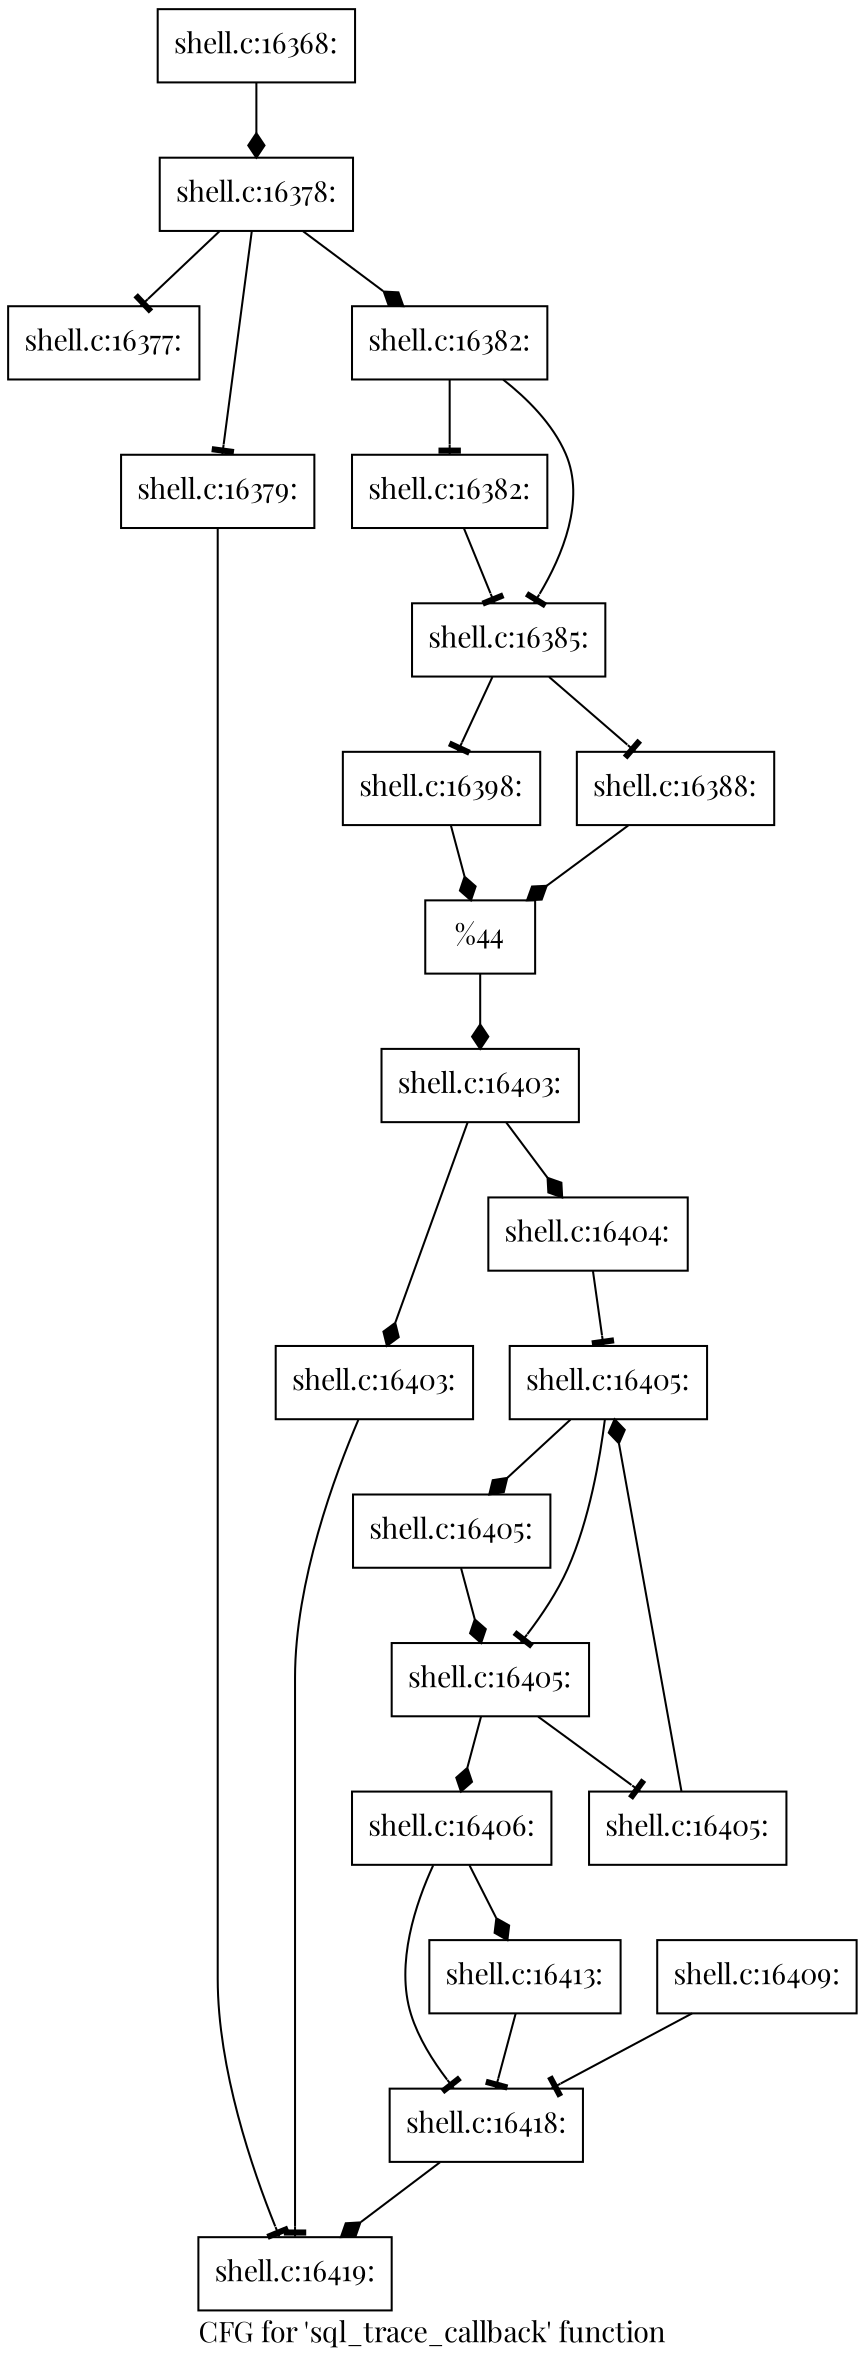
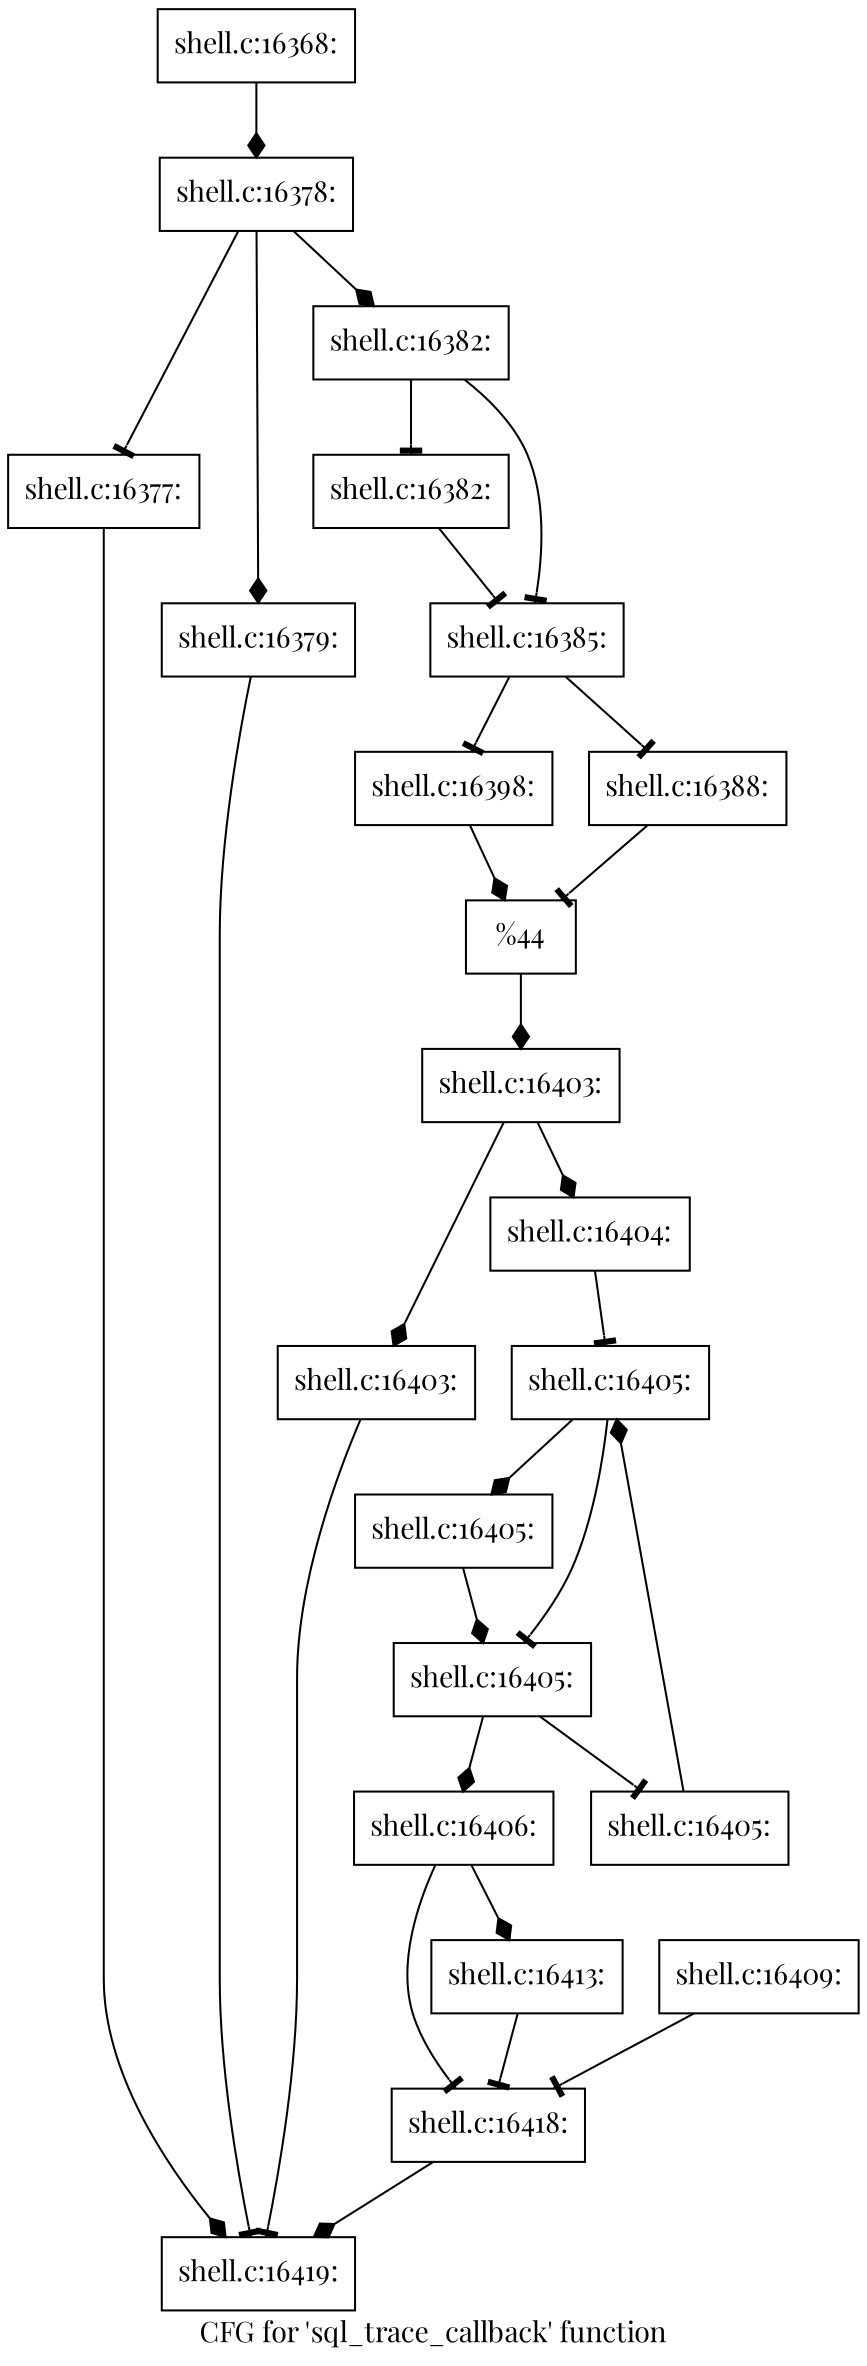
edge "shell.c:16378:" -> "shell.c:16379:": arrowhead tee -> diamond
edge "shell.c:16388:" -> "%44": arrowhead diamond -> tee
edge "shell.c:16377:" -> "shell.c:16419:": added
